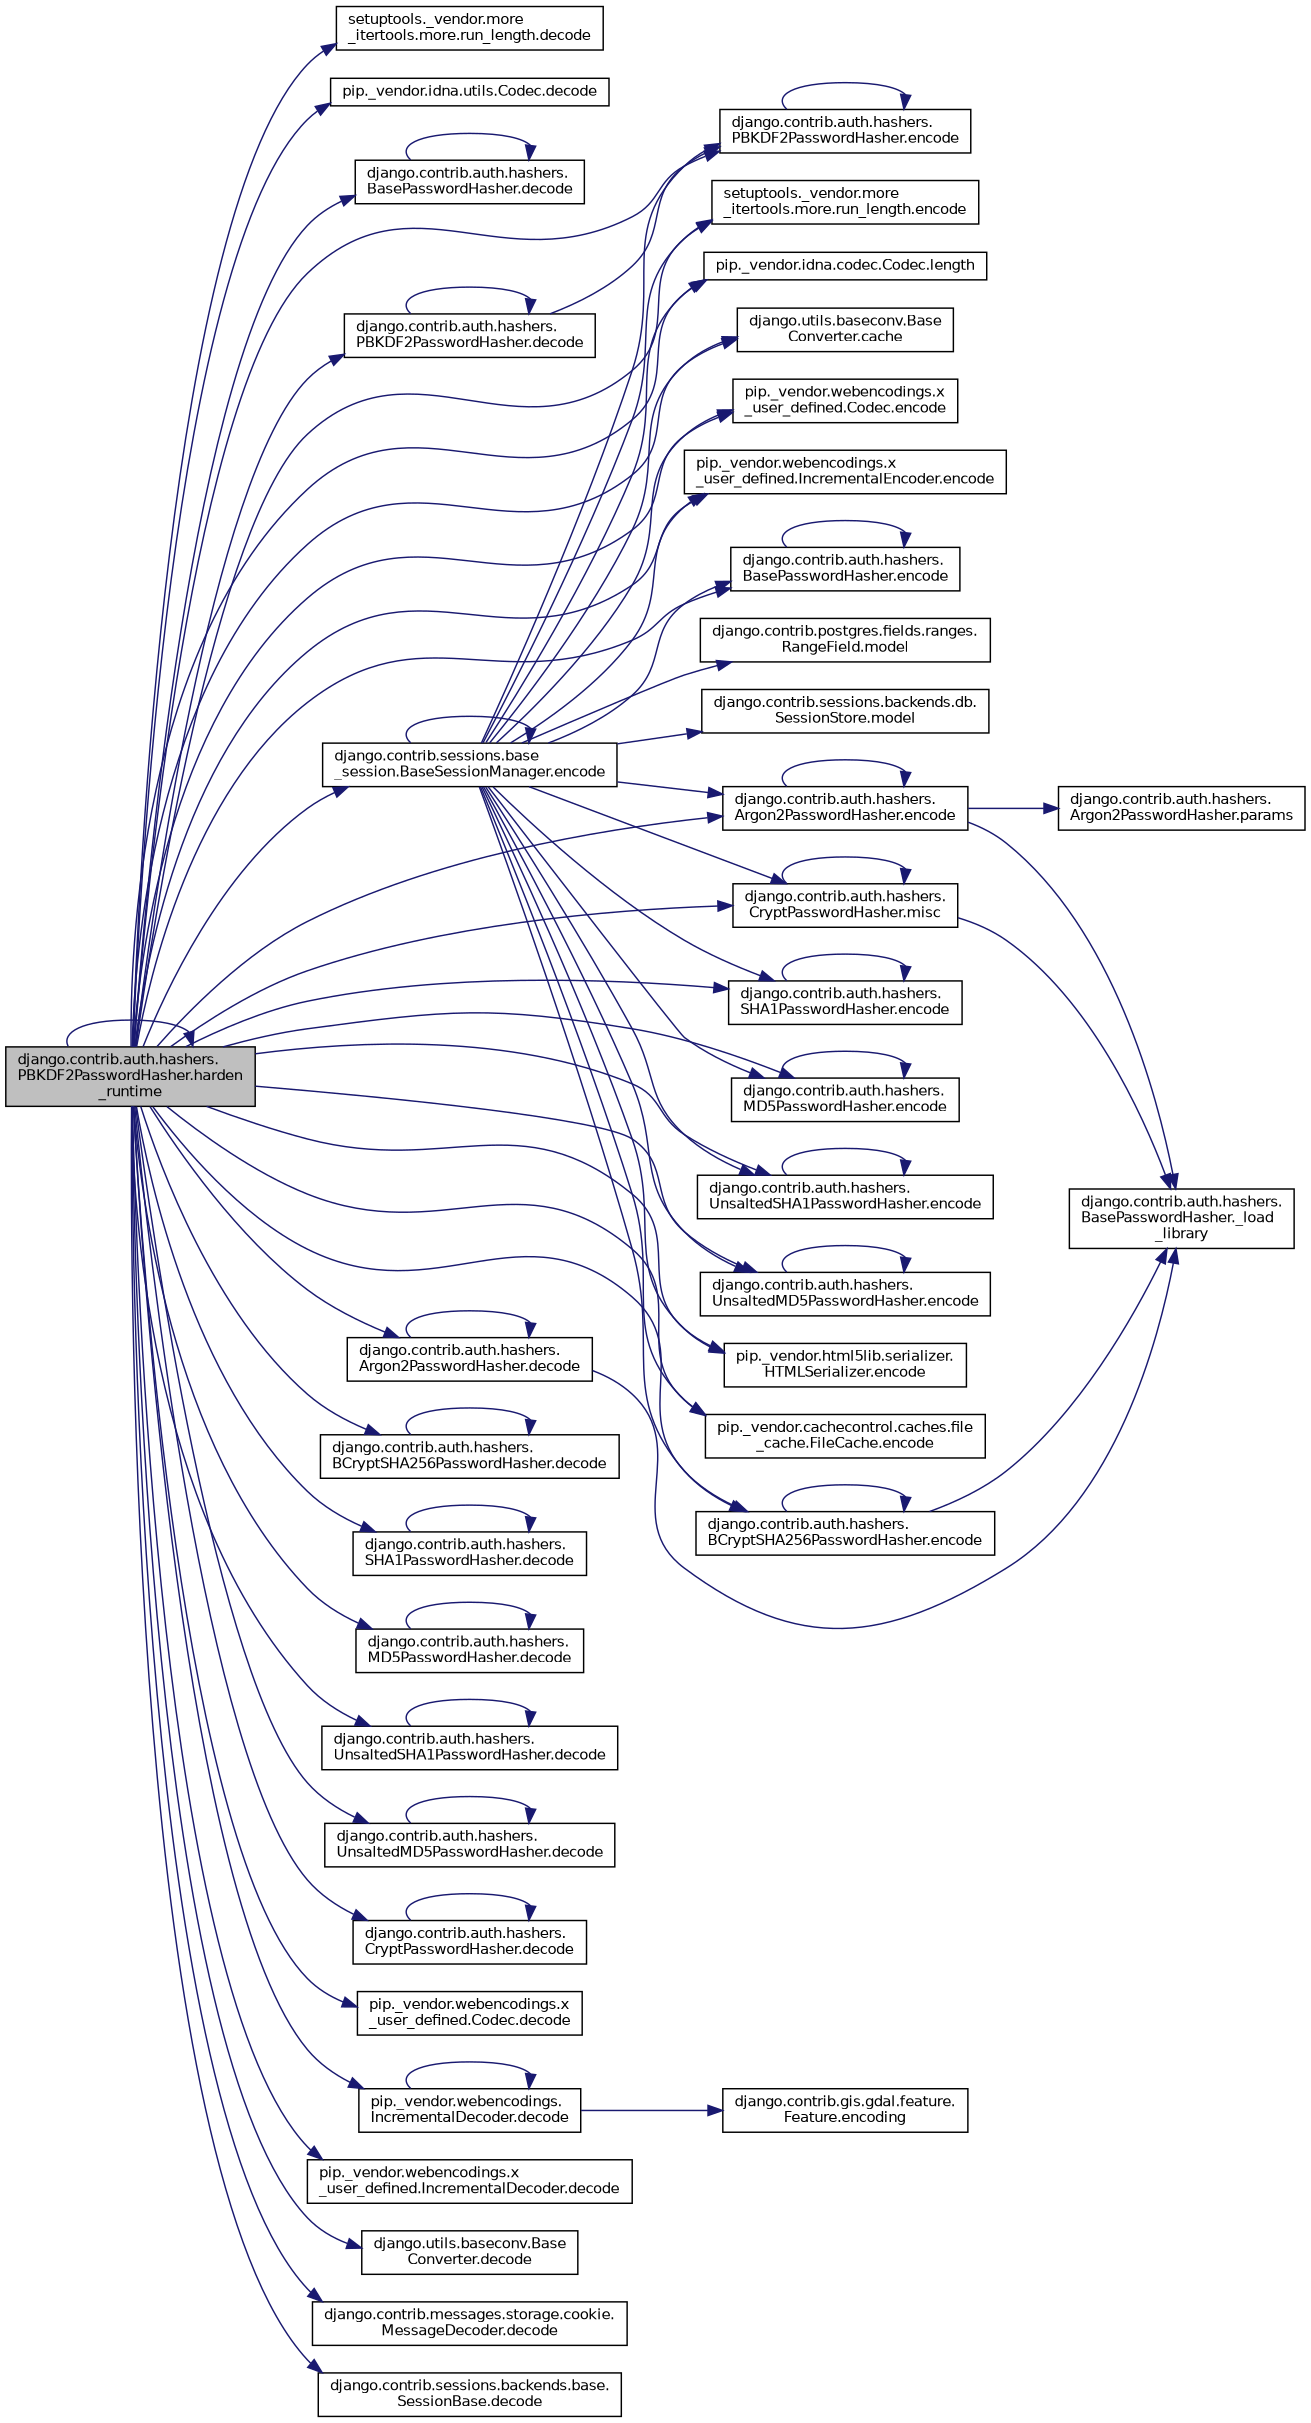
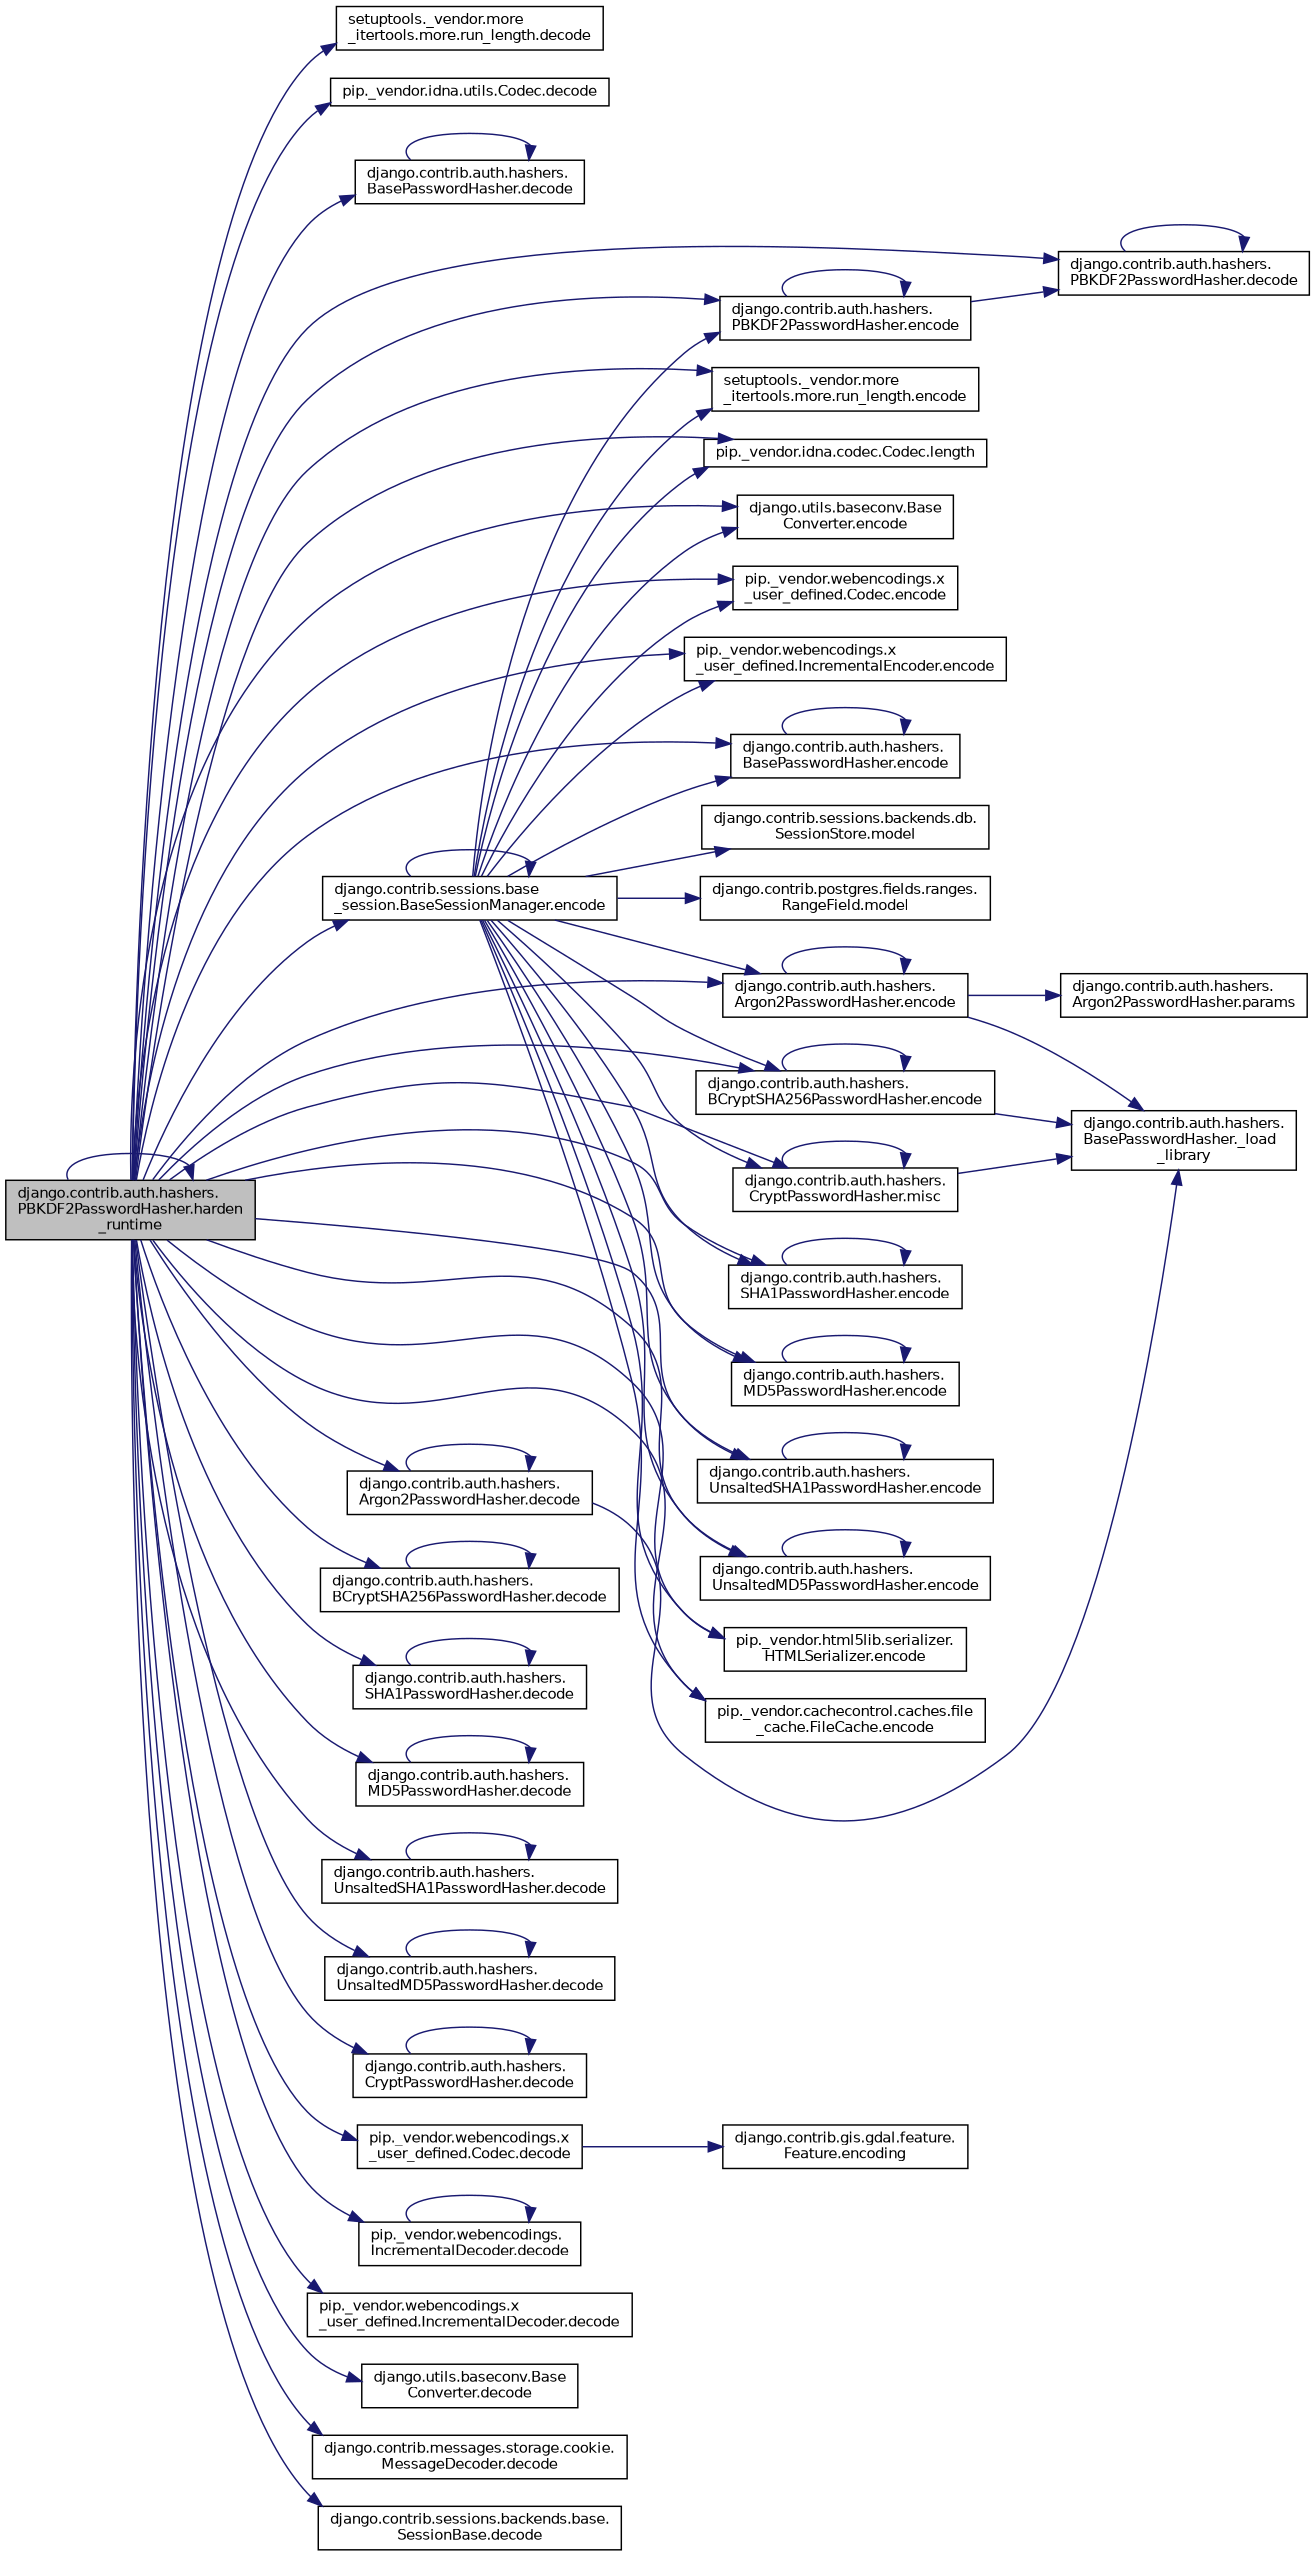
edge "django.contrib.auth.hashers. PBKDF2PasswordHasher.decode" -> "django.contrib.auth.hashers. PBKDF2PasswordHasher.encode": reversed
node "django.utils.baseconv.Base Converter.cache": label "django.utils.baseconv.Base Converter.cache" -> "django.utils.baseconv.Base Converter.encode"
edge "pip._vendor.webencodings. IncrementalDecoder.decode" -> "django.contrib.gis.gdal.feature. Feature.encoding": now "pip._vendor.webencodings.x _user_defined.Codec.decode" -> "django.contrib.gis.gdal.feature. Feature.encoding"
